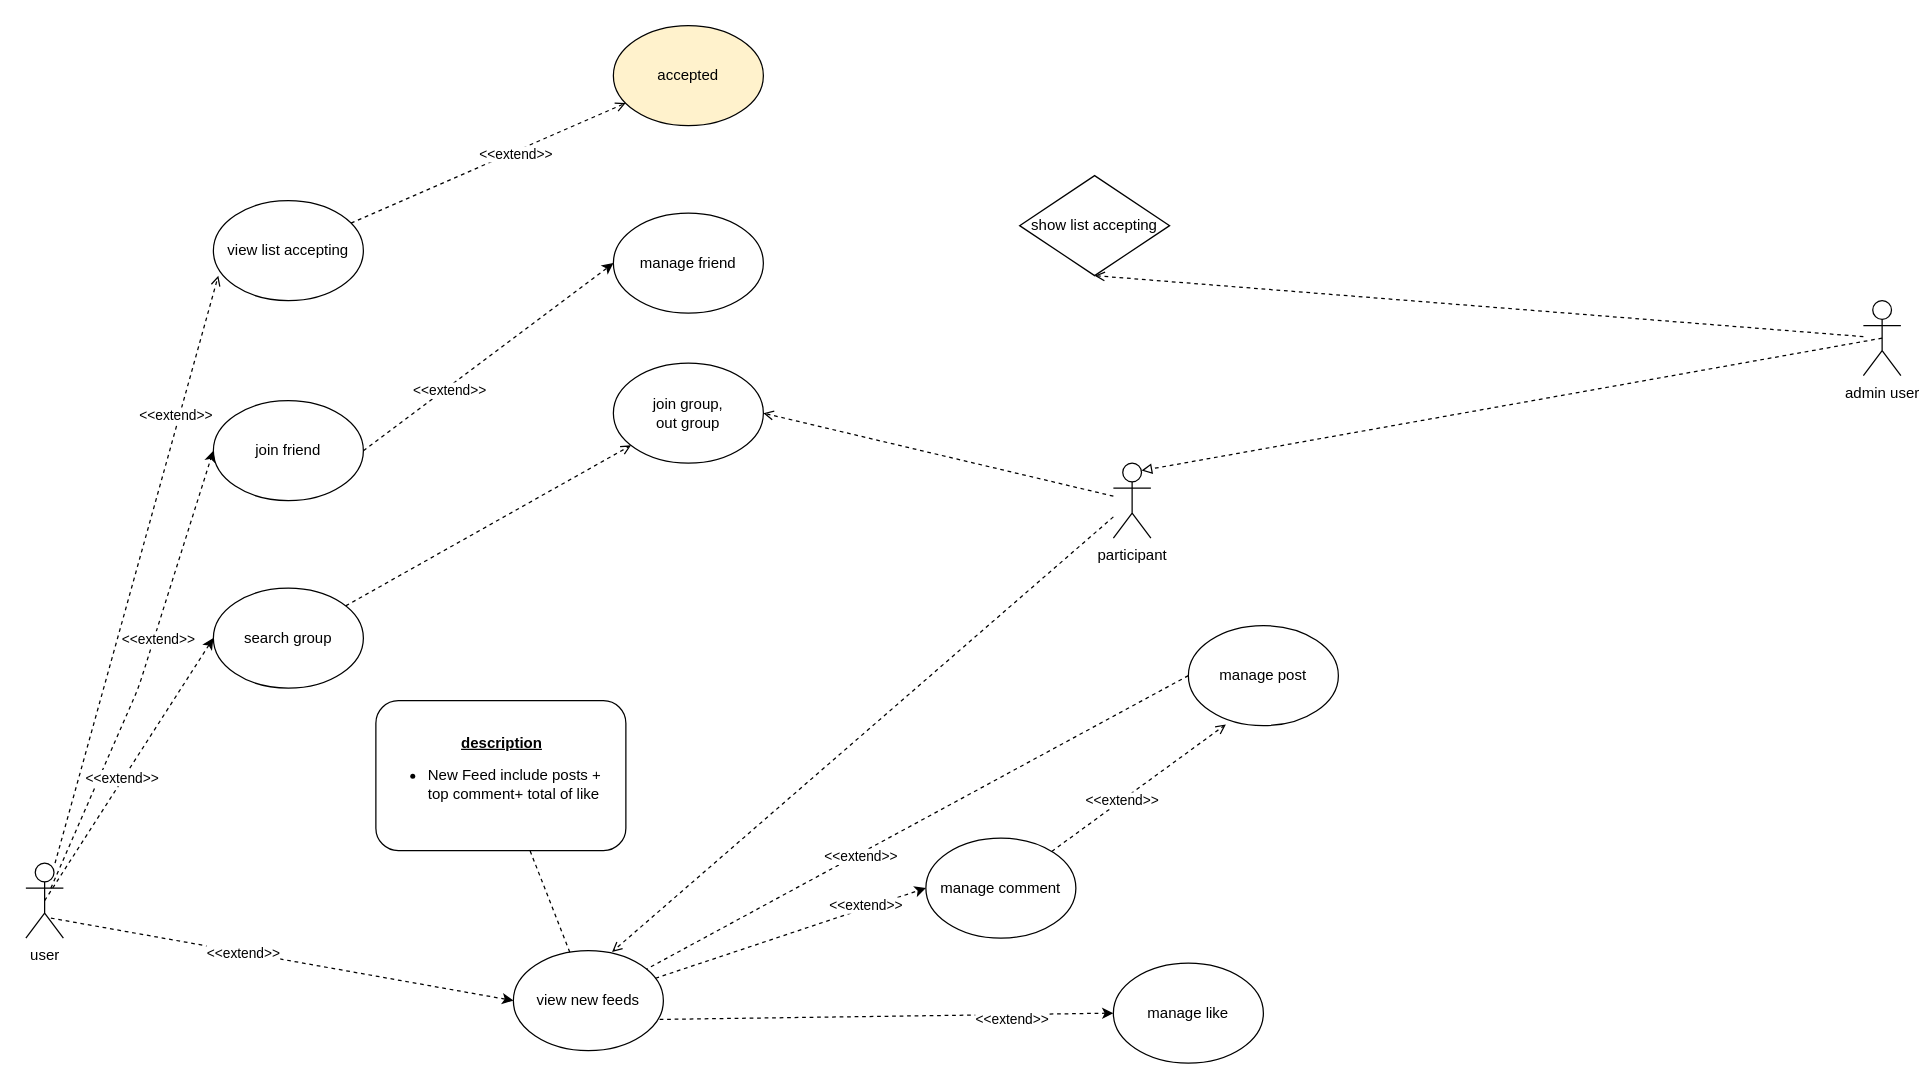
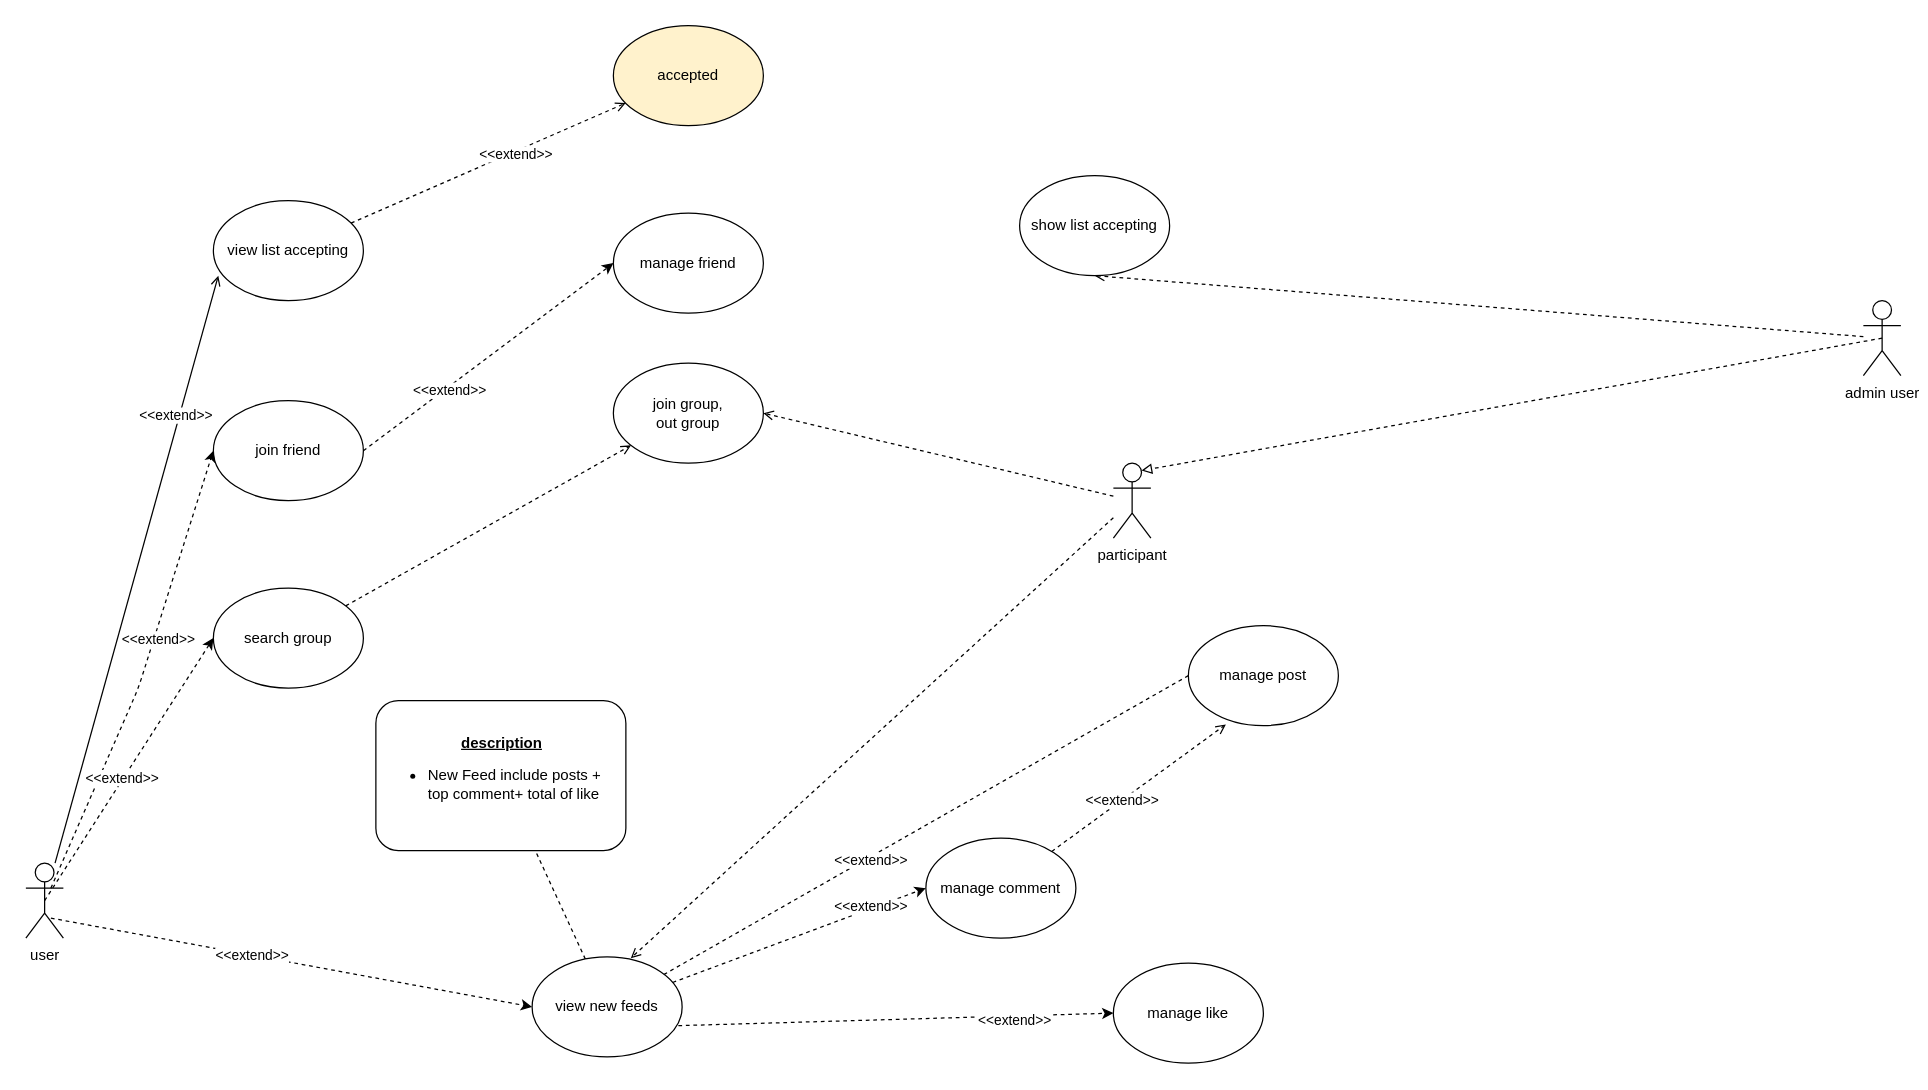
node "show list accepting": shape diamond -> ellipse
edge "user" -> "view list accepting": style dashed -> solid
node "view new feeds": moved (588, 1001) -> (607, 1007)
